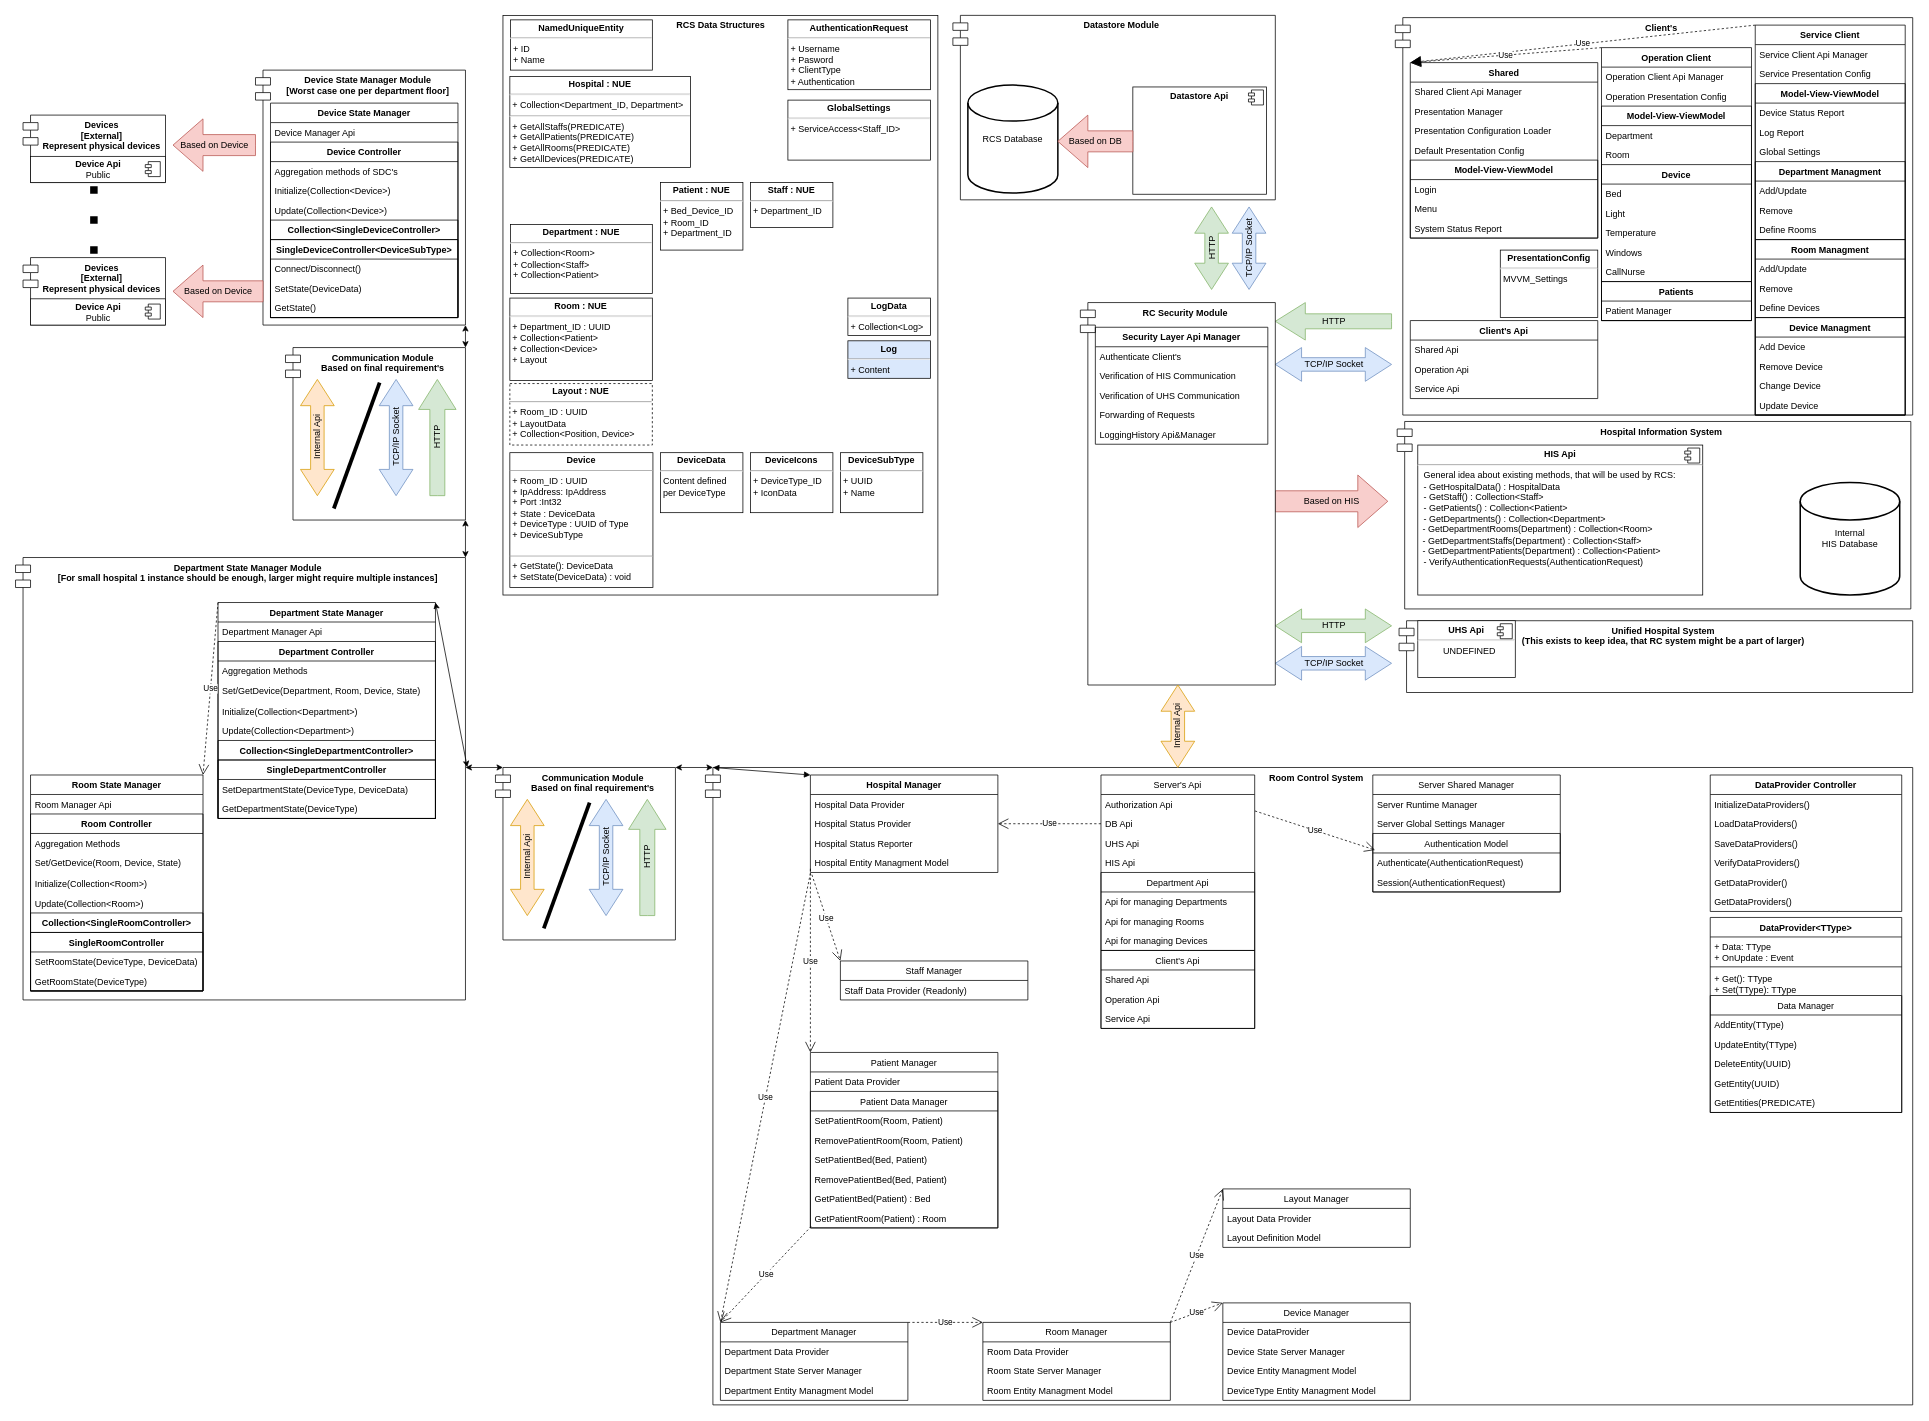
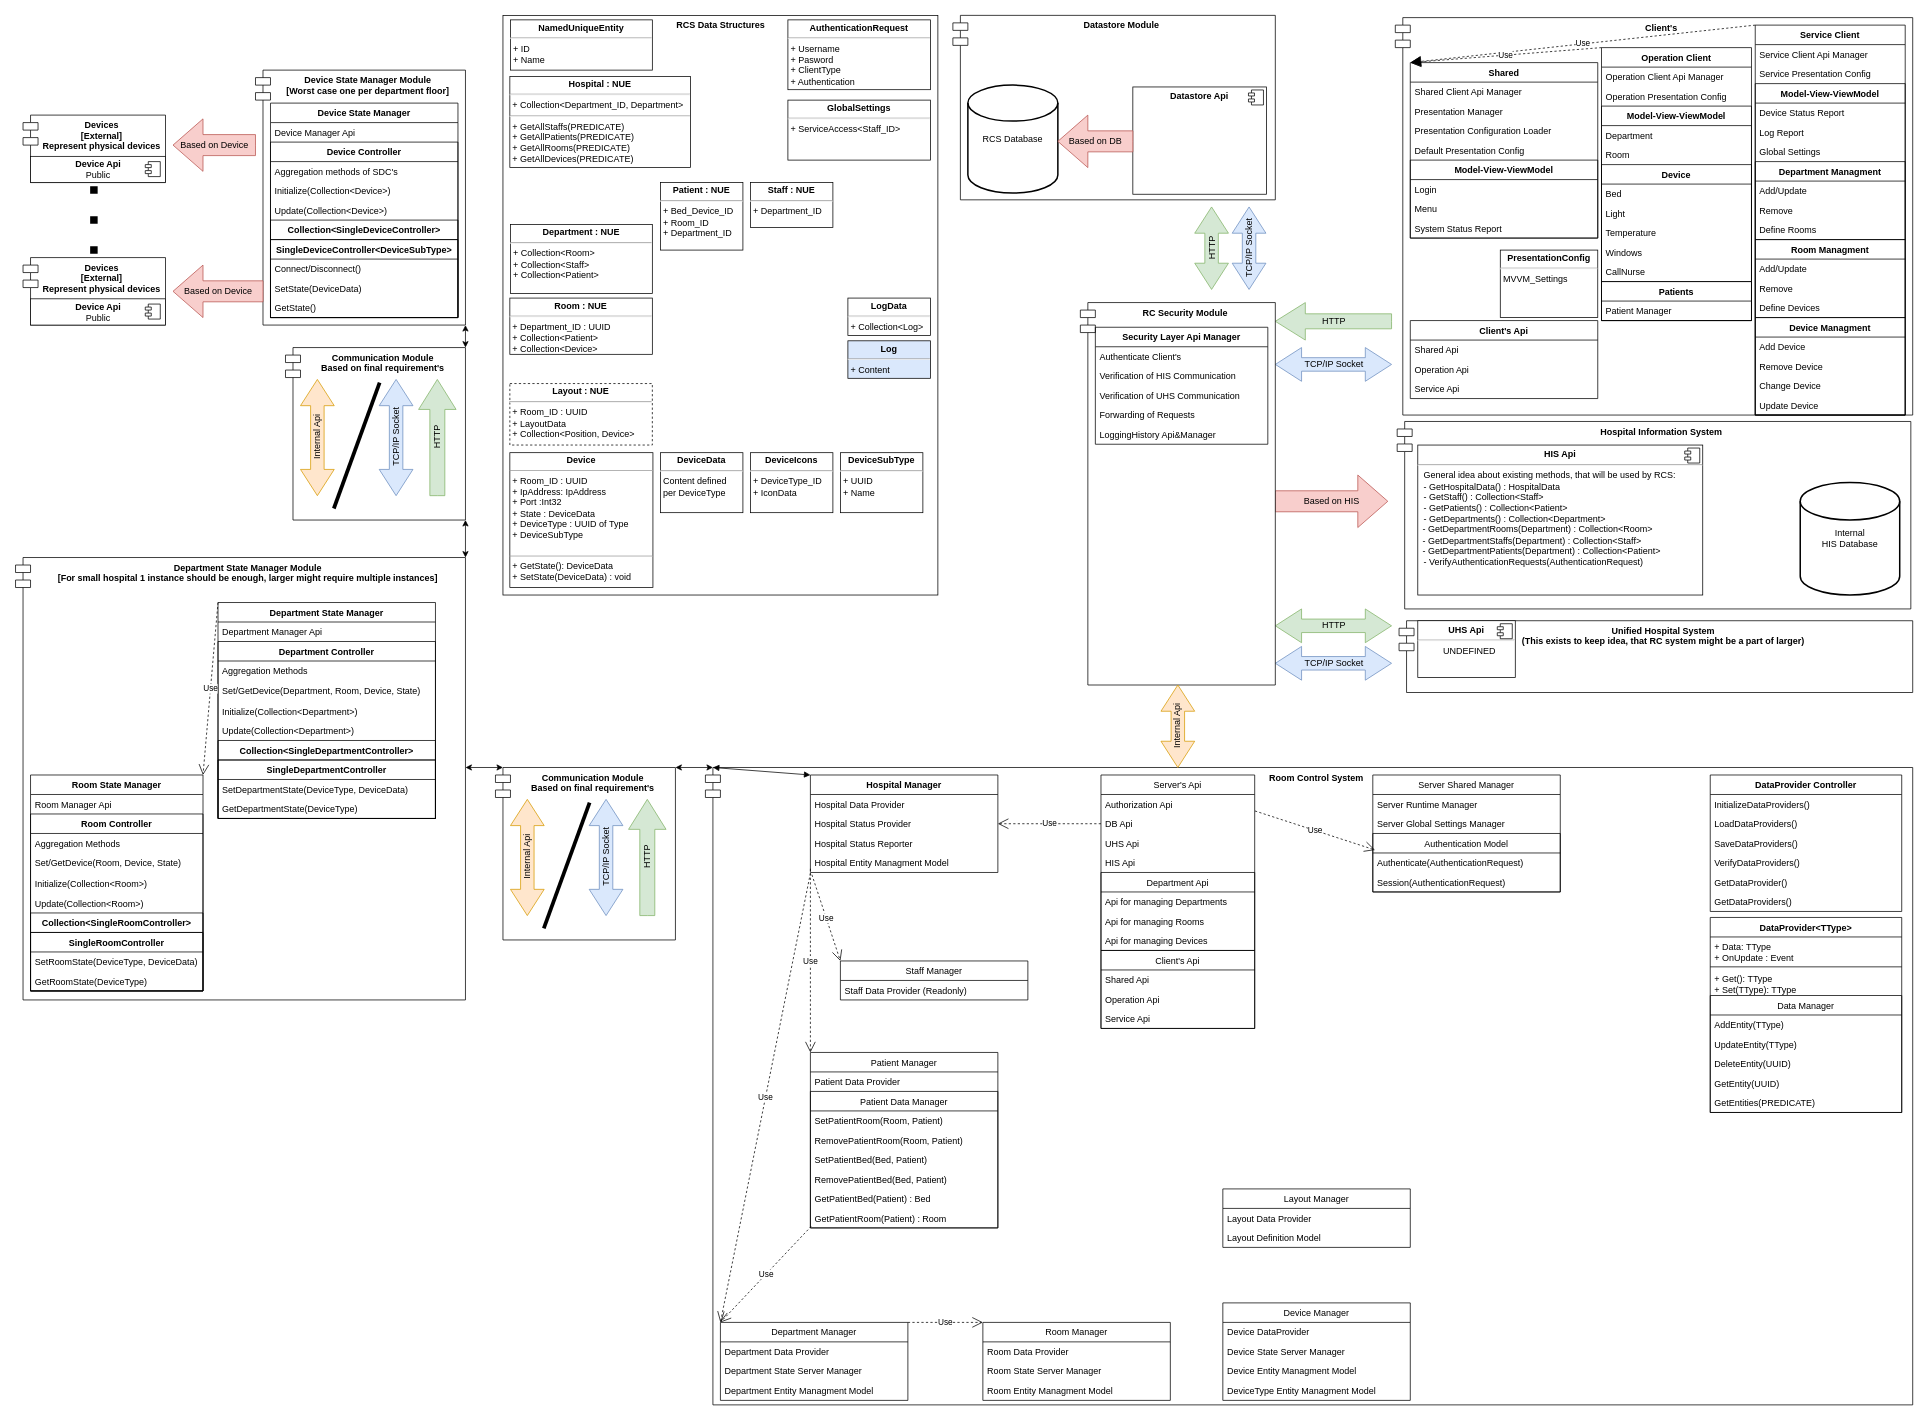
node "Room : NUE + Department_ID : UUID + Collection<Patient> + Collection<Device> + Layout": size 143x83 -> 143x56
edge "Department State Manager" -- "Department State Manager Module [For small hospital 1 instance should be enough, larger might require multiple instances]": removed
edge "Room Manager" -> "Layout Manager": removed, label "Use"
edge "Room Manager" -> "Device Manager": removed, label "Use"
